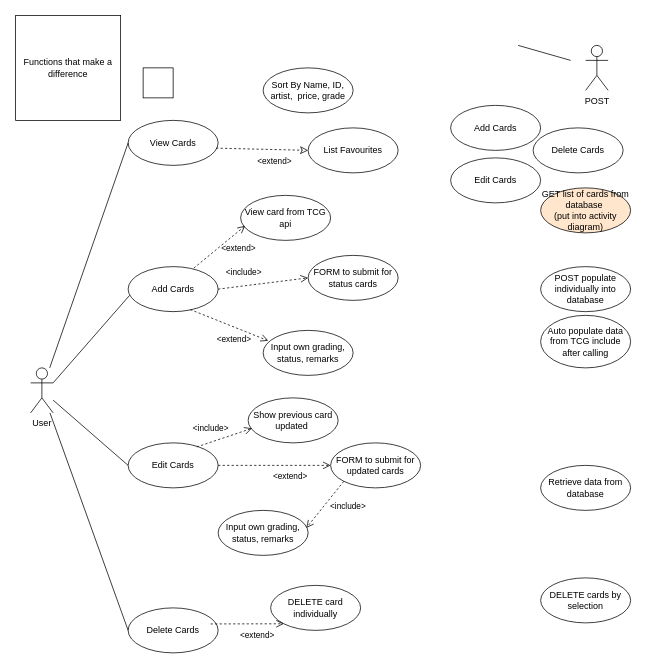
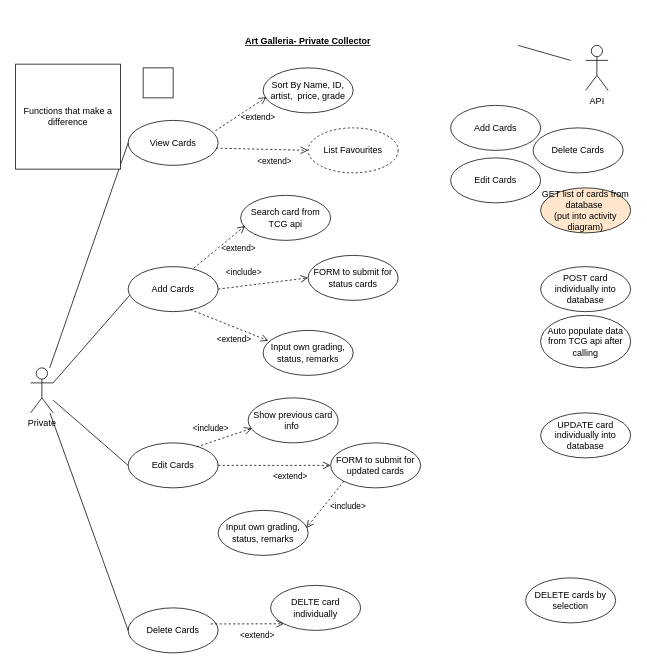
node "Art Galleria- Private Collector": added
node "Functions that make a difference": moved (68, 68) -> (68, 117)
node "POST": label "POST" -> "API"
edge "View Cards" -> "Sort By Name, ID, artist, price, grade": added, label "<extend>"
edge "View Cards" -> "List Favourites": arrowhead classic -> open
node "List Favourites": style solid -> dashed
node "View card from TCG api": label "View card from TCG api" -> "Search card from TCG api"
node "POST populate individually into database": label "POST populate individually into database" -> "POST card individually into database"
node "Auto populate data from TCG include after calling": label "Auto populate data from TCG include after calling" -> "Auto populate data from TCG api after calling"
node "Show previous card updated": label "Show previous card updated" -> "Show previous card info"
node "User": label "User" -> "Private"
node "UPDATE card individually into database": added
node "Retrieve data from database": removed
node "DELETE cards by selection": moved (585, 600) -> (570, 600)
node "DELETE card individually": label "DELETE card individually" -> "DELTE card individually"
